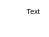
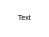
node "Text": moved (33, 12) -> (24, 18)
